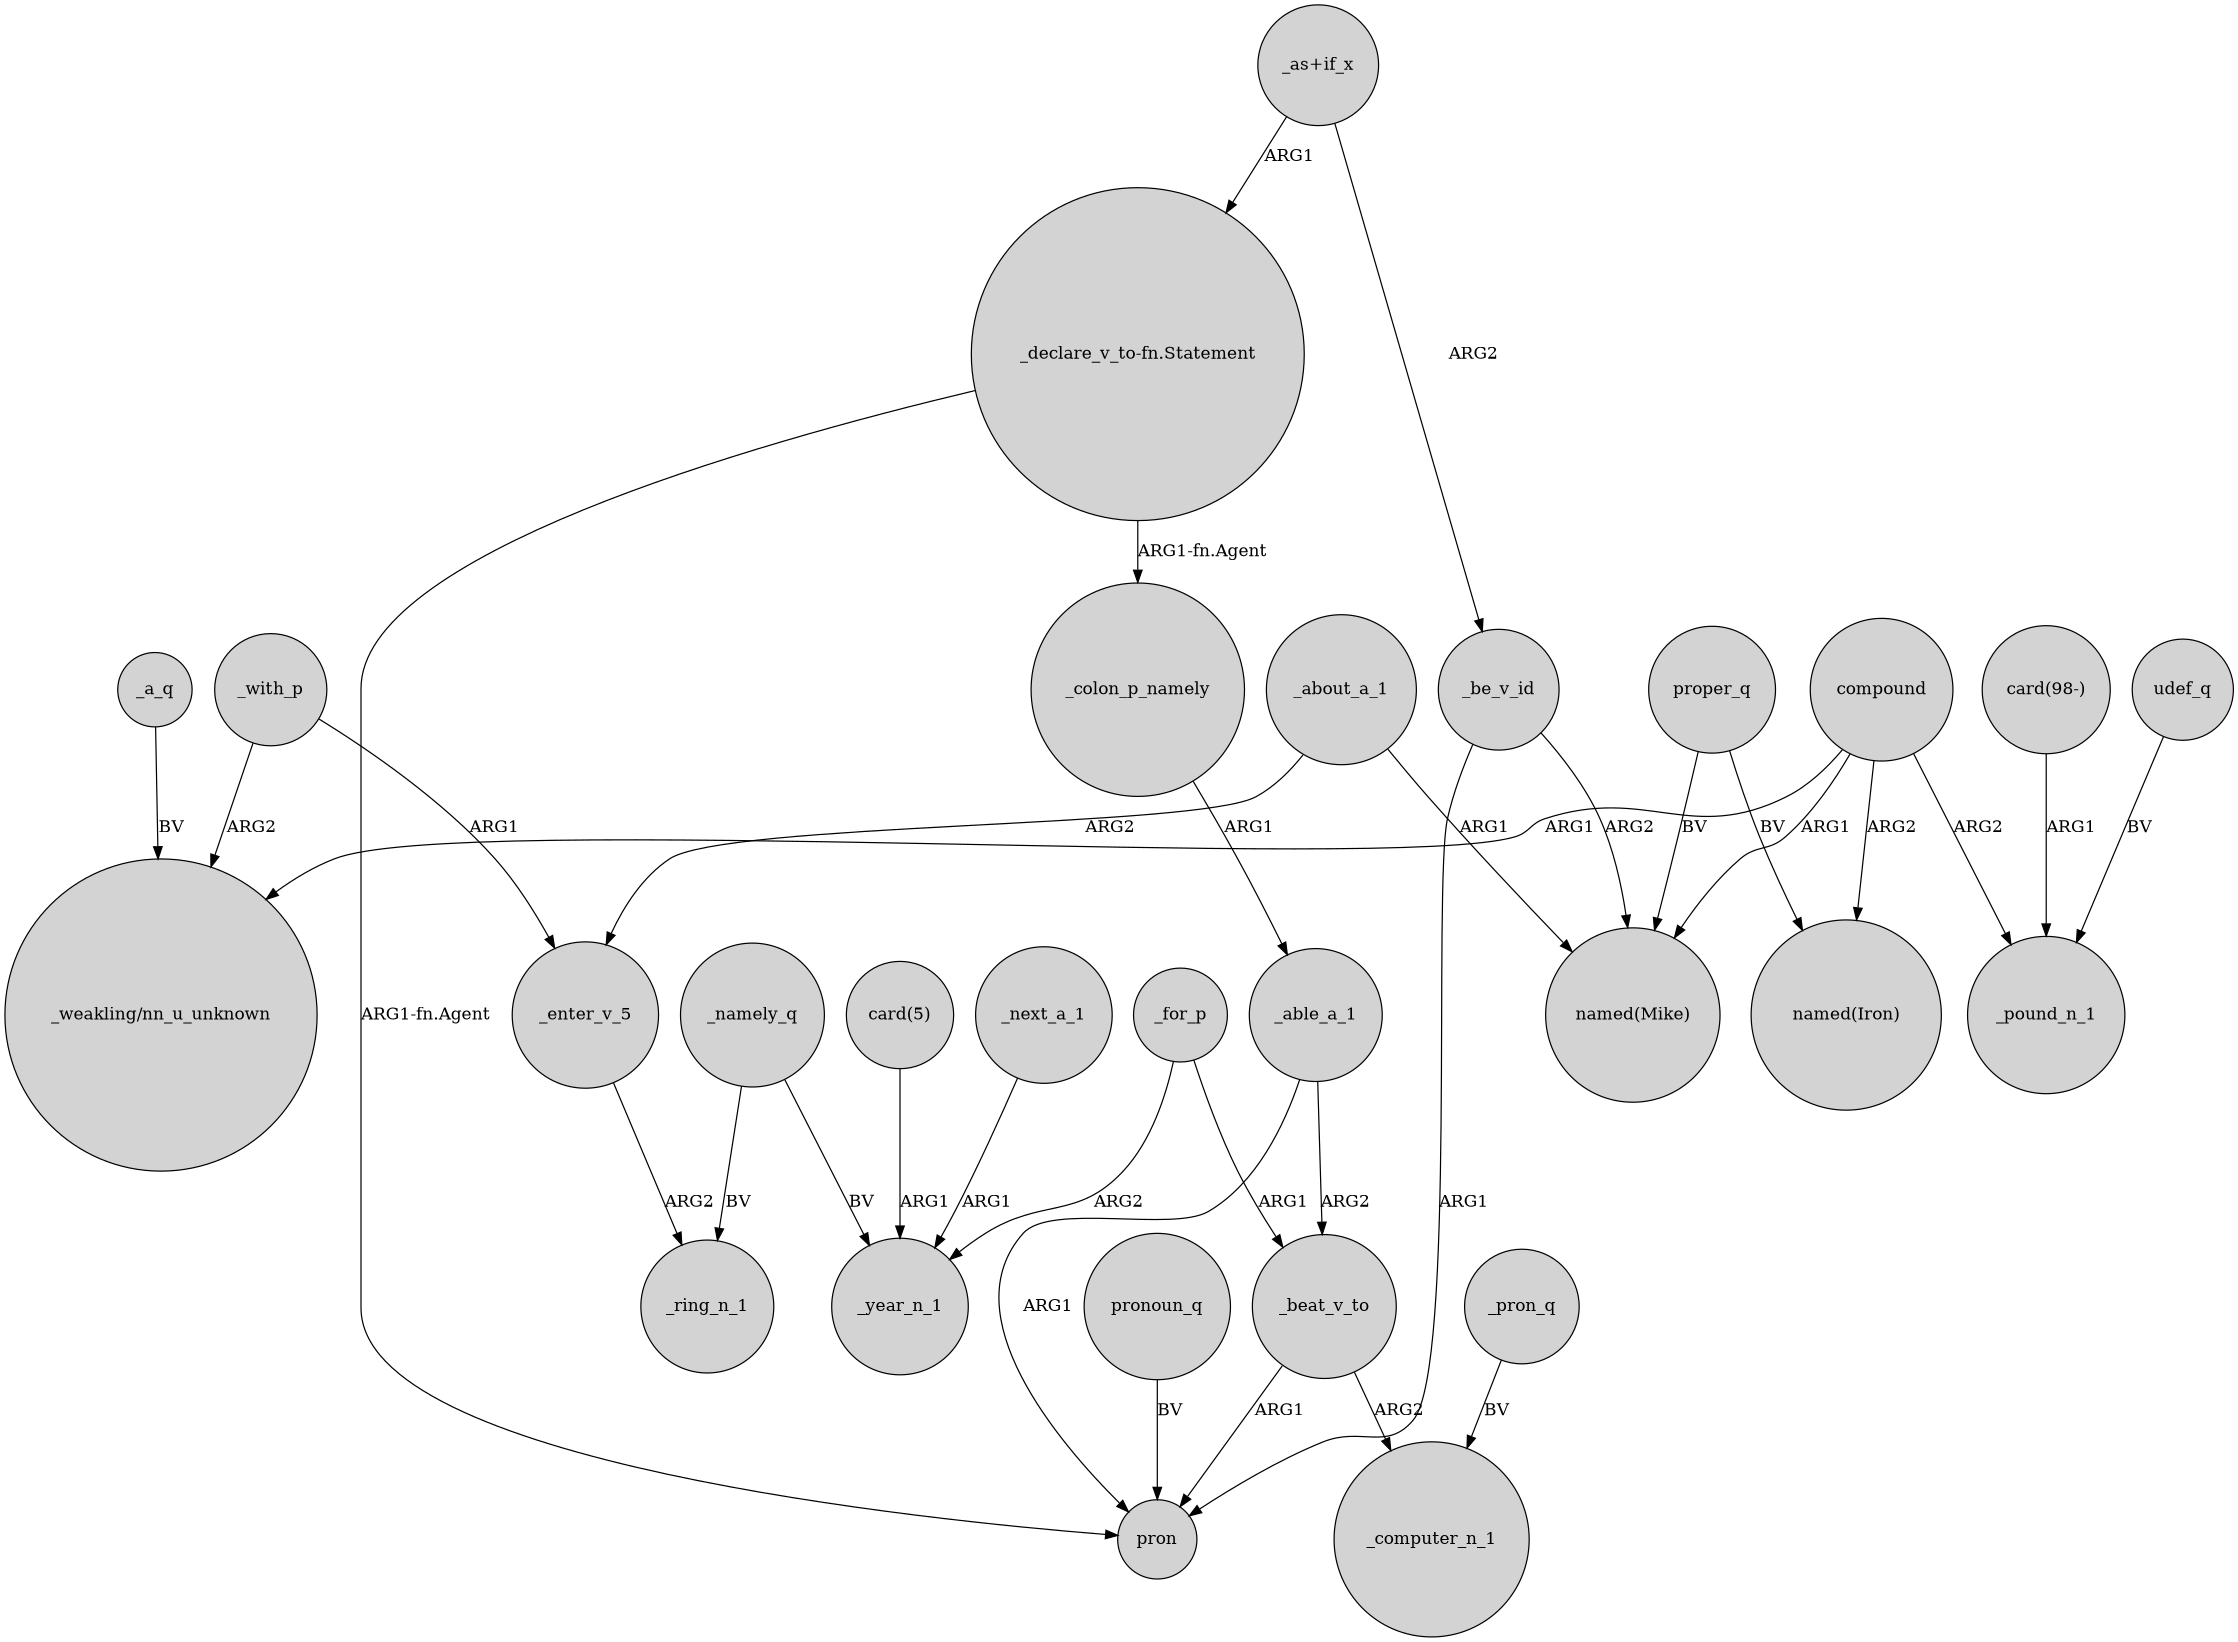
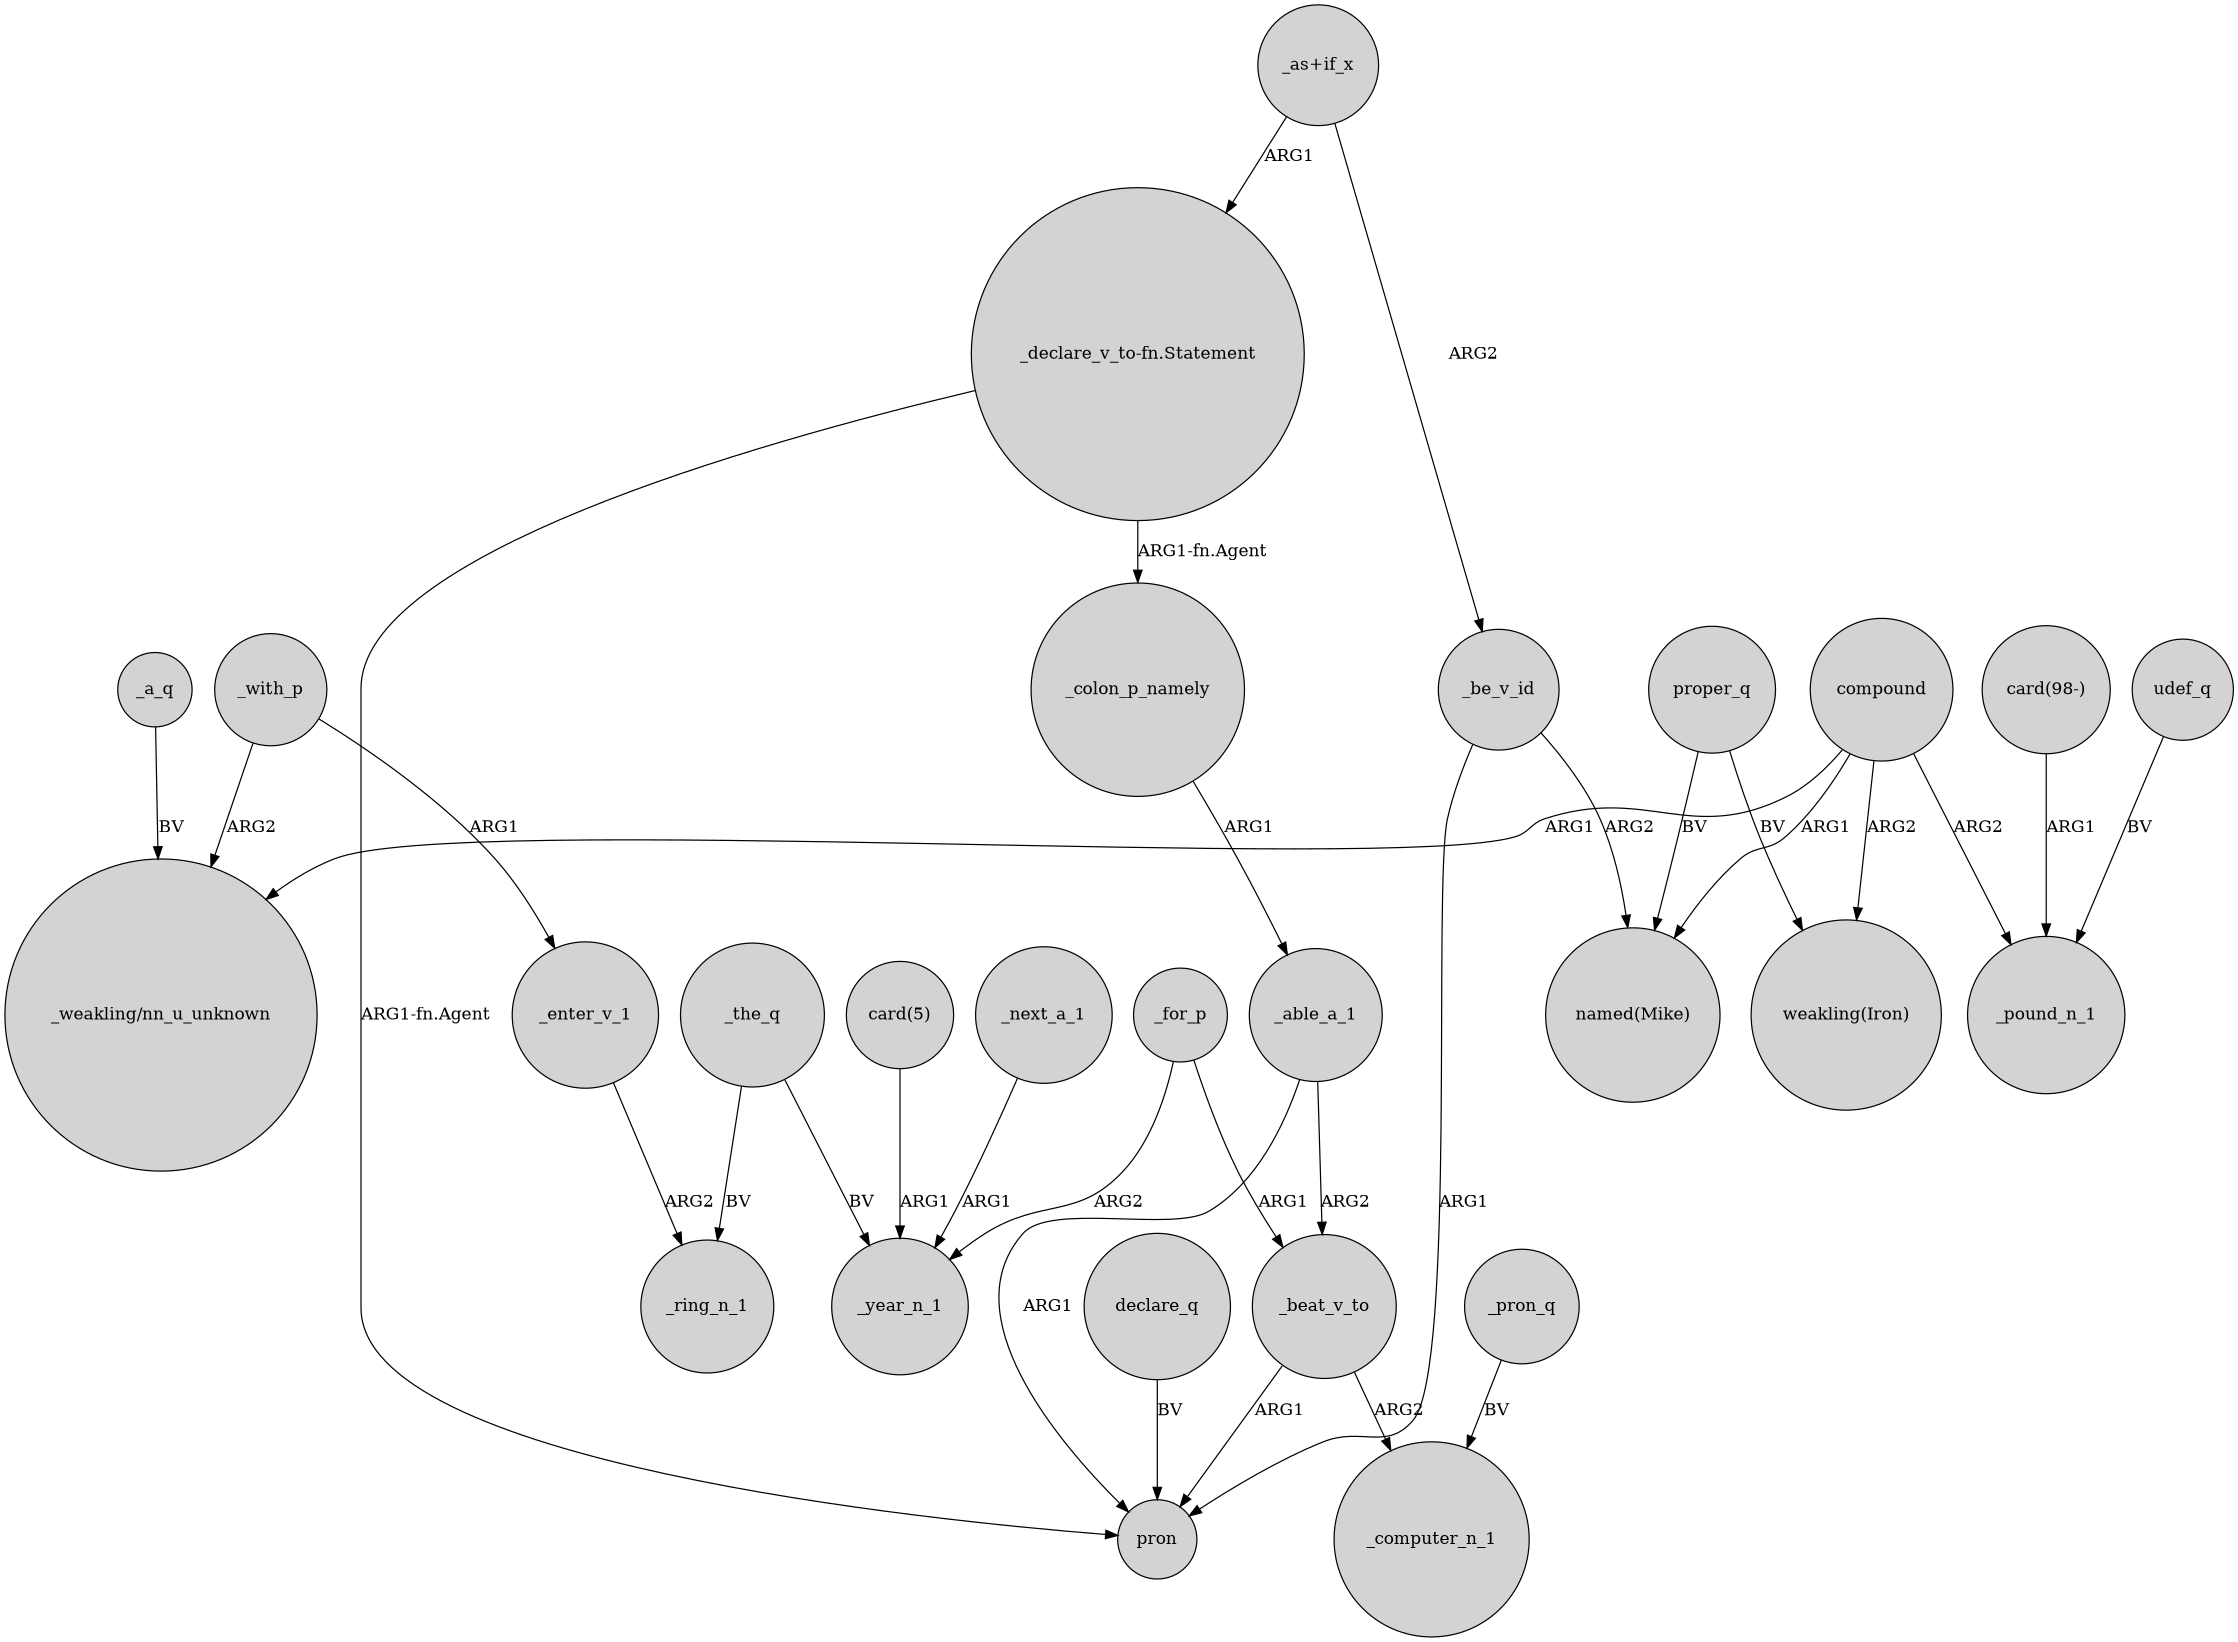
node "_about_a_1": removed
node "_enter_v_5": label "_enter_v_5" -> "_enter_v_1"
node "_namely_q": label "_namely_q" -> "_the_q"
node "named(Iron)": label "named(Iron)" -> "weakling(Iron)"
node "pronoun_q": label "pronoun_q" -> "declare_q"
